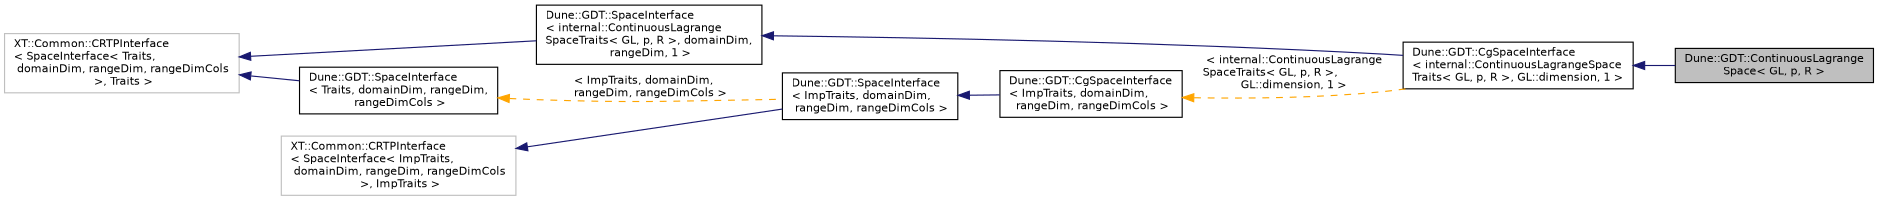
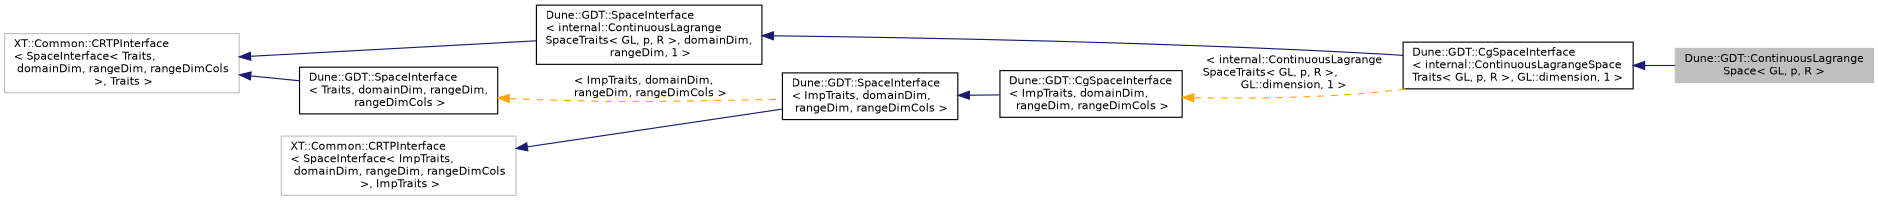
node "Dune::GDT::ContinuousLagrange Space< GL, p, R >": color black -> grey75
